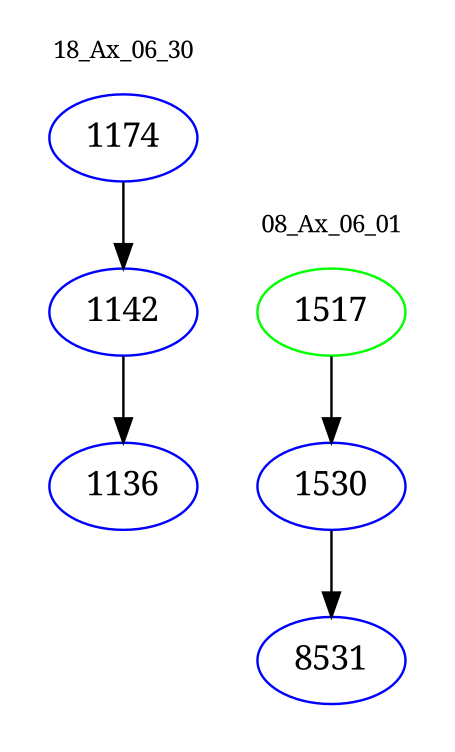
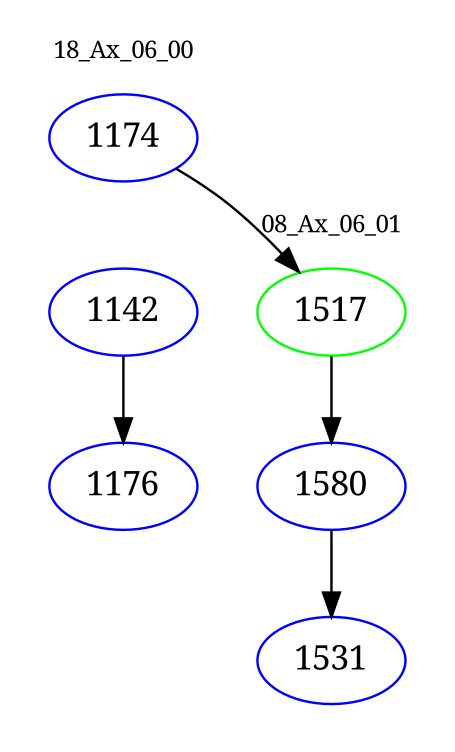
cluster "18_Ax_06_30": label "18_Ax_06_30" -> "18_Ax_06_00"
edge "1174" -> "1142": now "1174" -> "1517"
node "1136": label "1136" -> "1176"
node "1530": label "1530" -> "1580"
node "8531": label "8531" -> "1531"
